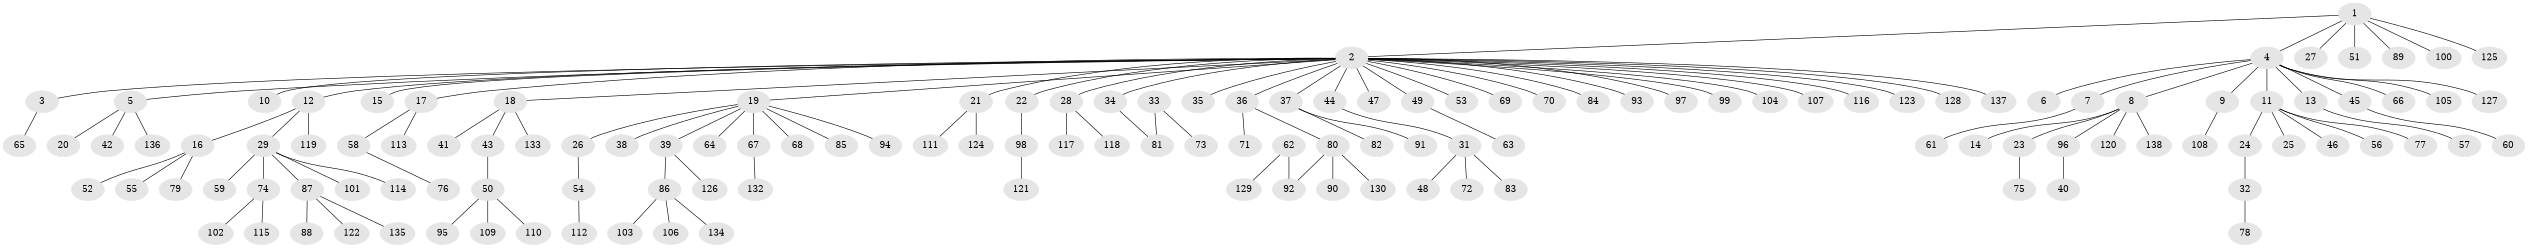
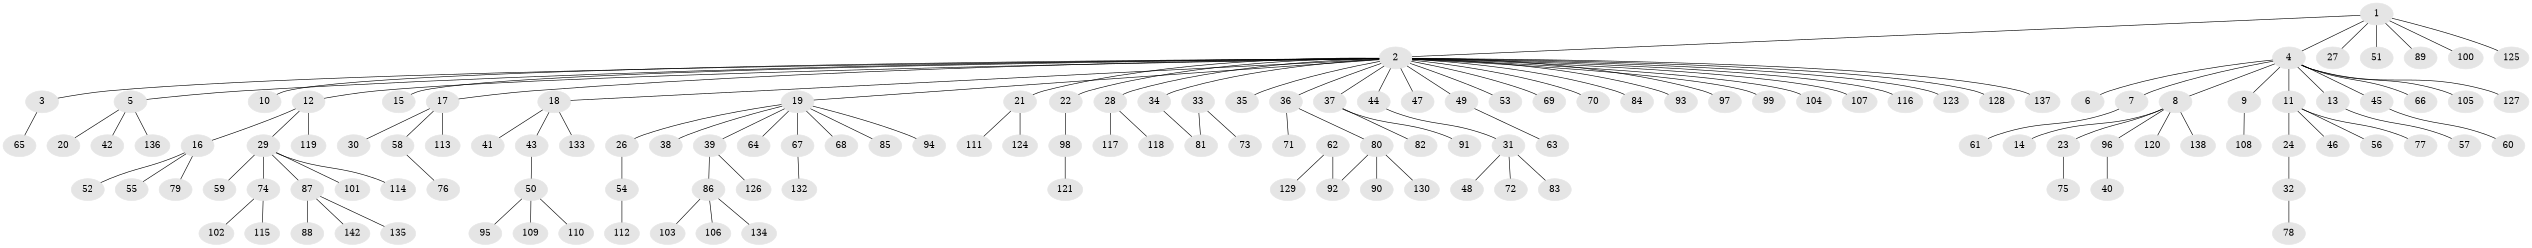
node "30": added
node "25": removed
node "122": label "122" -> "142"
